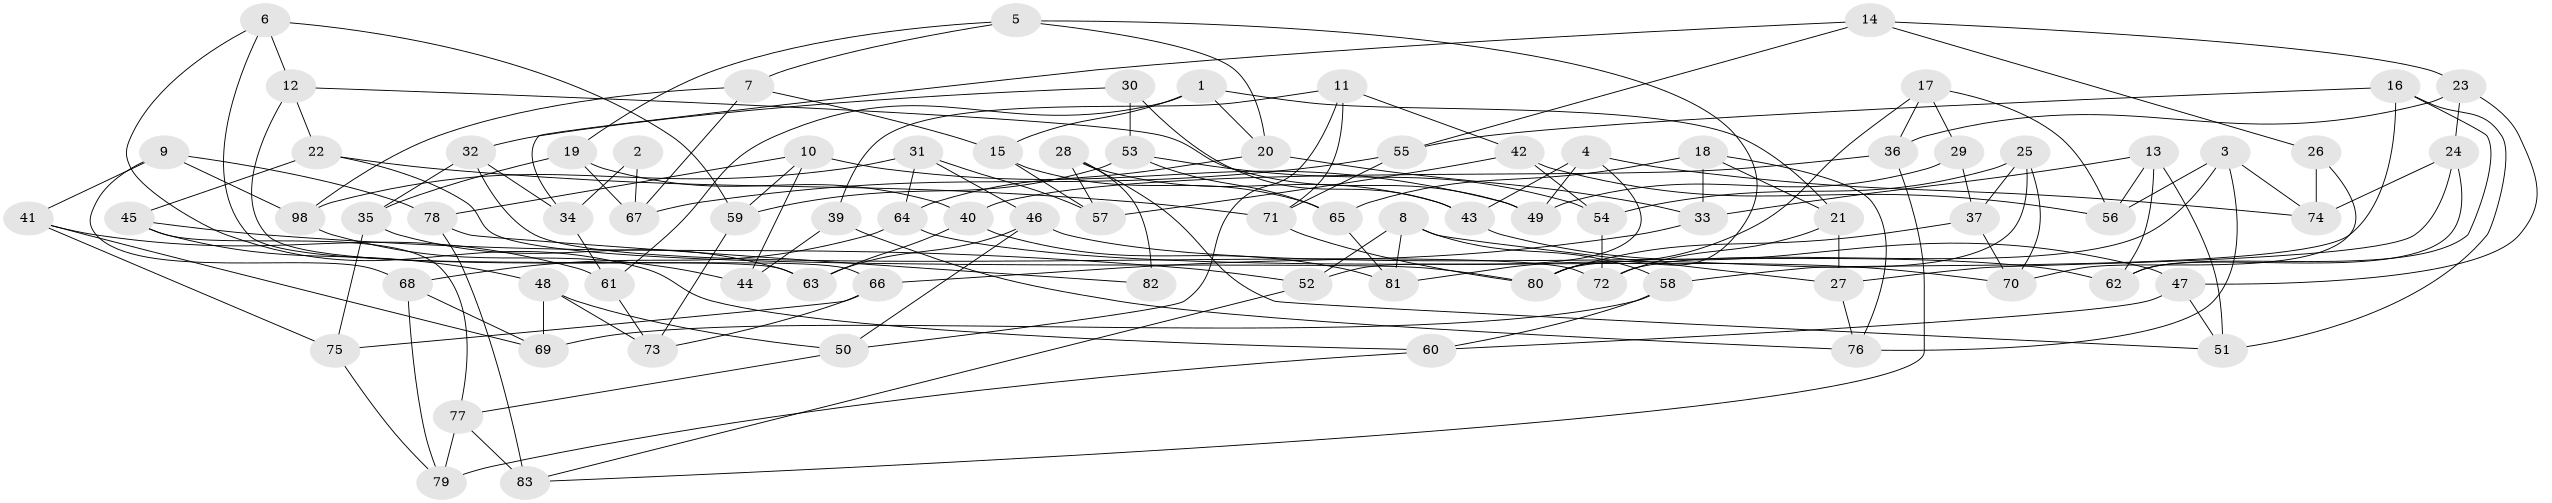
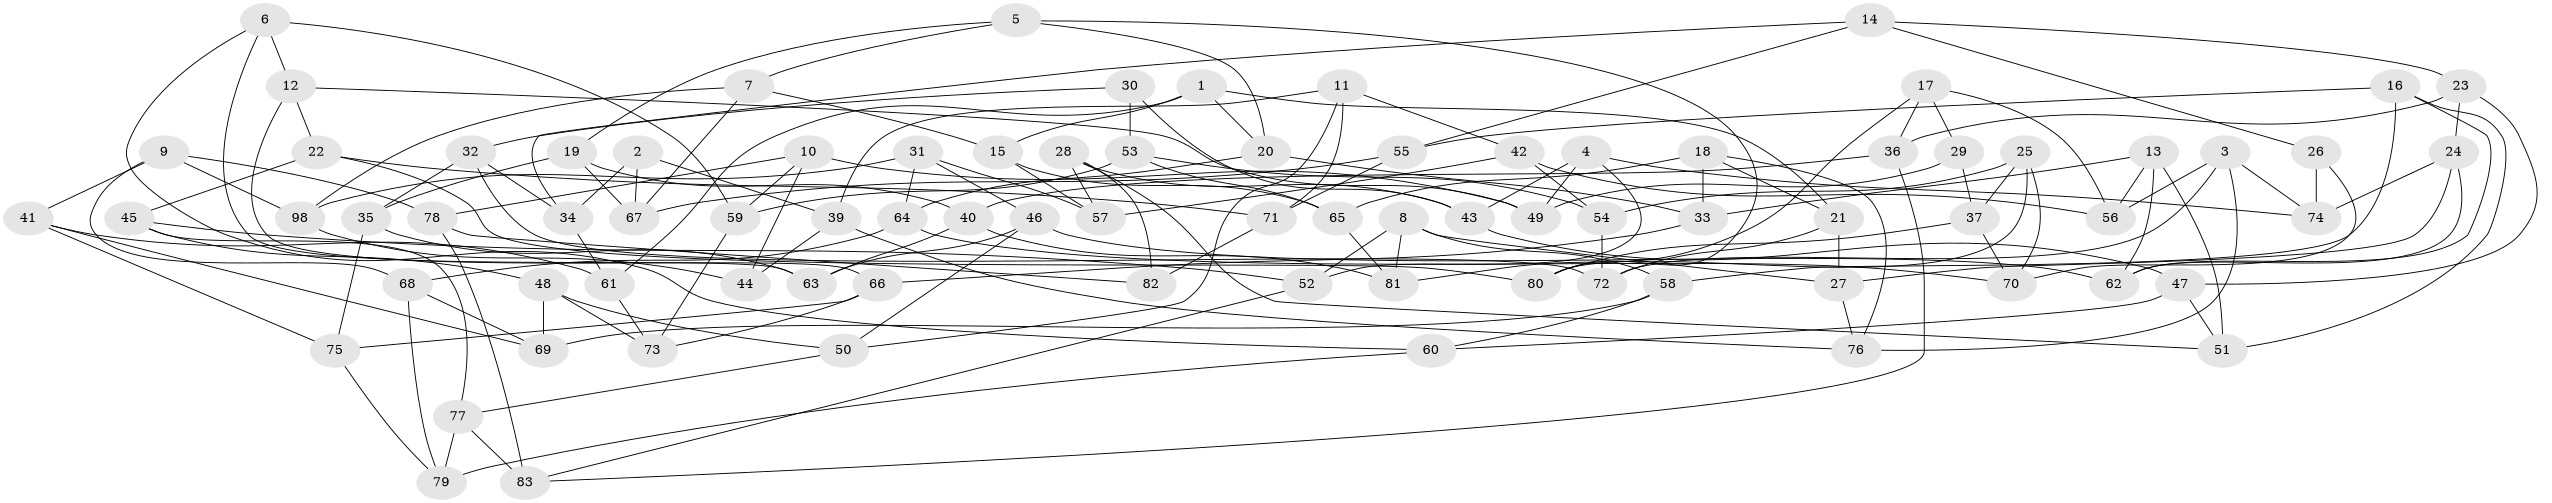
edge "2" -- "39": added
edge "71" -- "80": now "71" -- "82"
